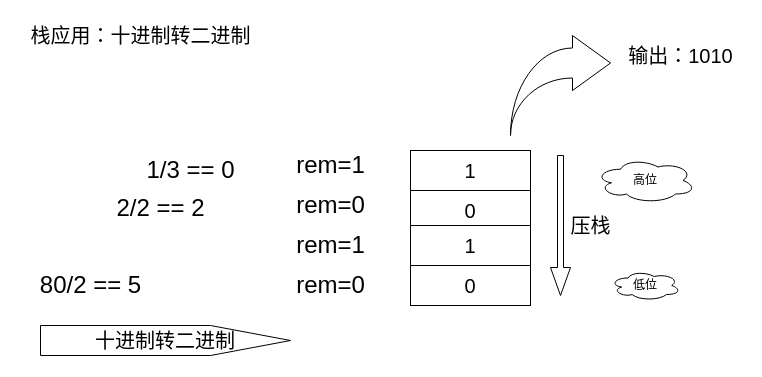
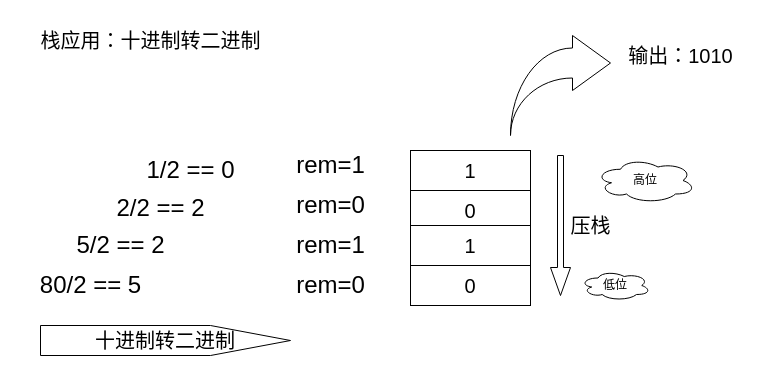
node "栈应用：十进制转二进制": moved (141, 36) -> (151, 41)
node "1/3 == 0": label "1/3 == 0" -> "1/2 == 0"
node "5/2 == 2": added
node "低位": moved (646, 286) -> (616, 286)
